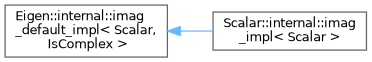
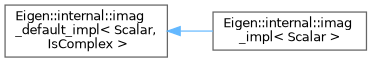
node "Scalar::internal::imag _impl< Scalar >": label "Scalar::internal::imag _impl< Scalar >" -> "Eigen::internal::imag _impl< Scalar >"
